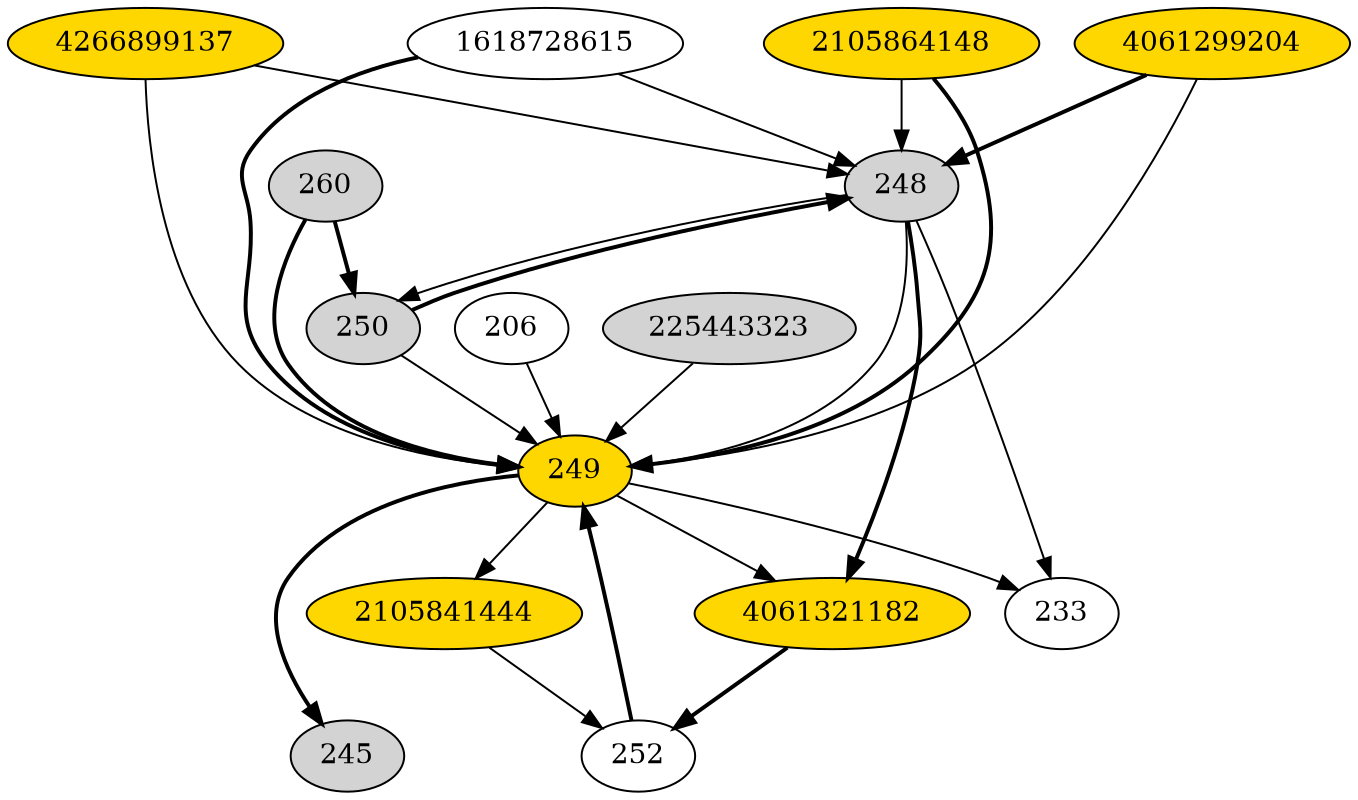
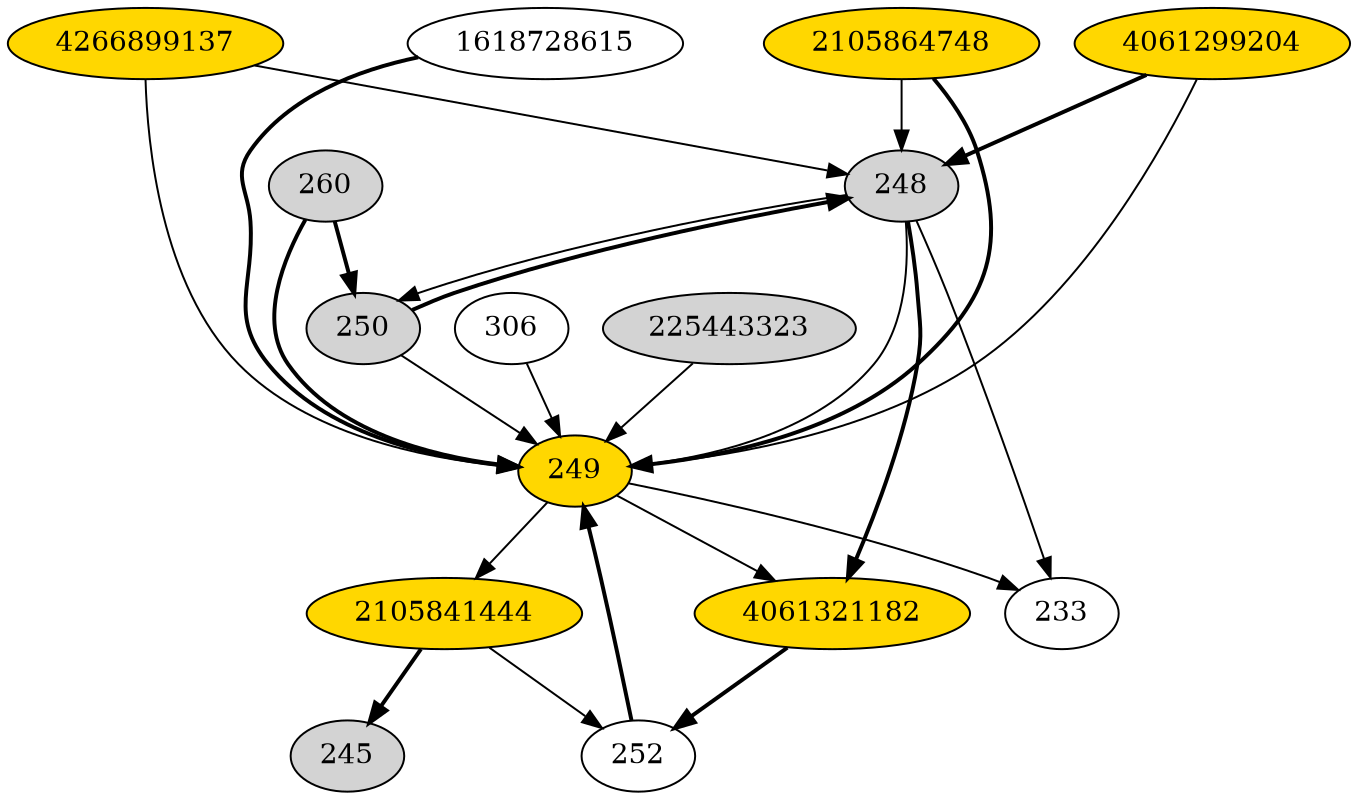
node "2105864148": label "2105864148" -> "2105864748"
edge "1618728615" -> "248": removed
node "206": label "206" -> "306"
edge "249" -> "245": now "2105841444" -> "245"
